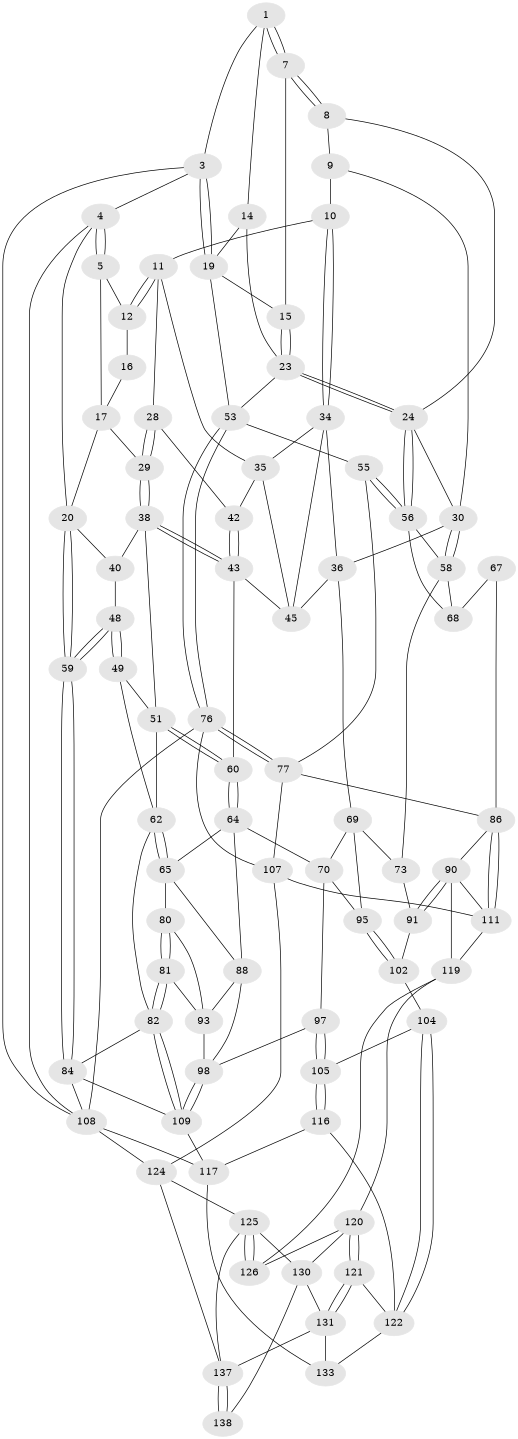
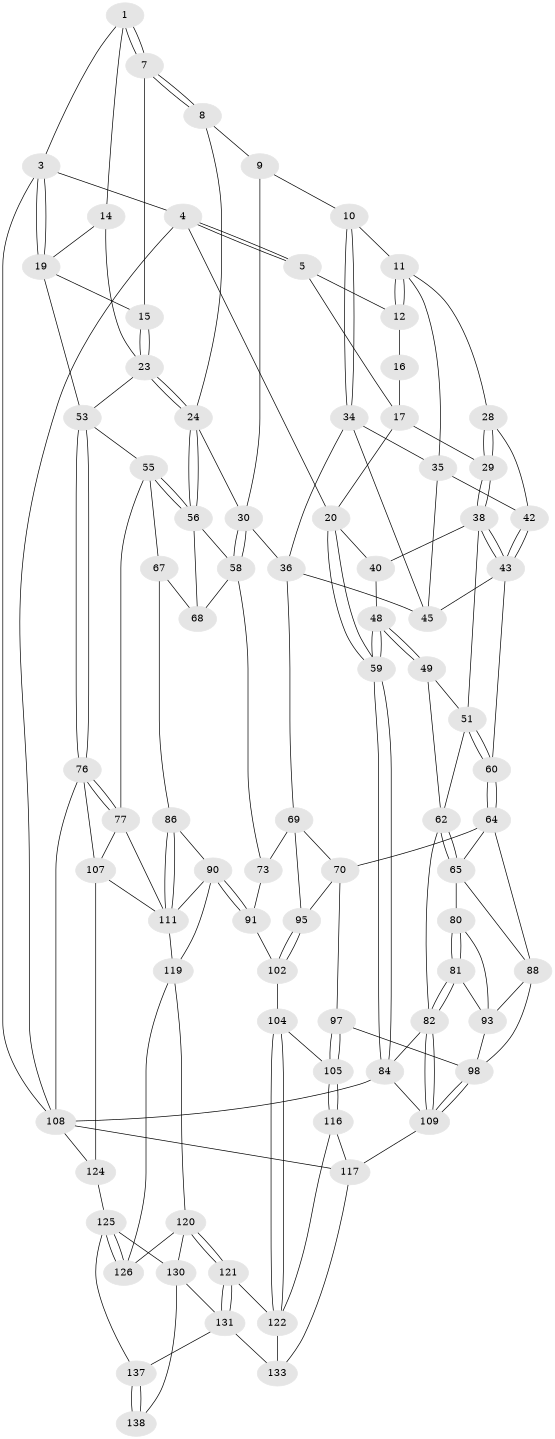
edge "55" -- "67": added
edge "77" -- "86": now "77" -- "111"
edge "124" -- "137": removed
